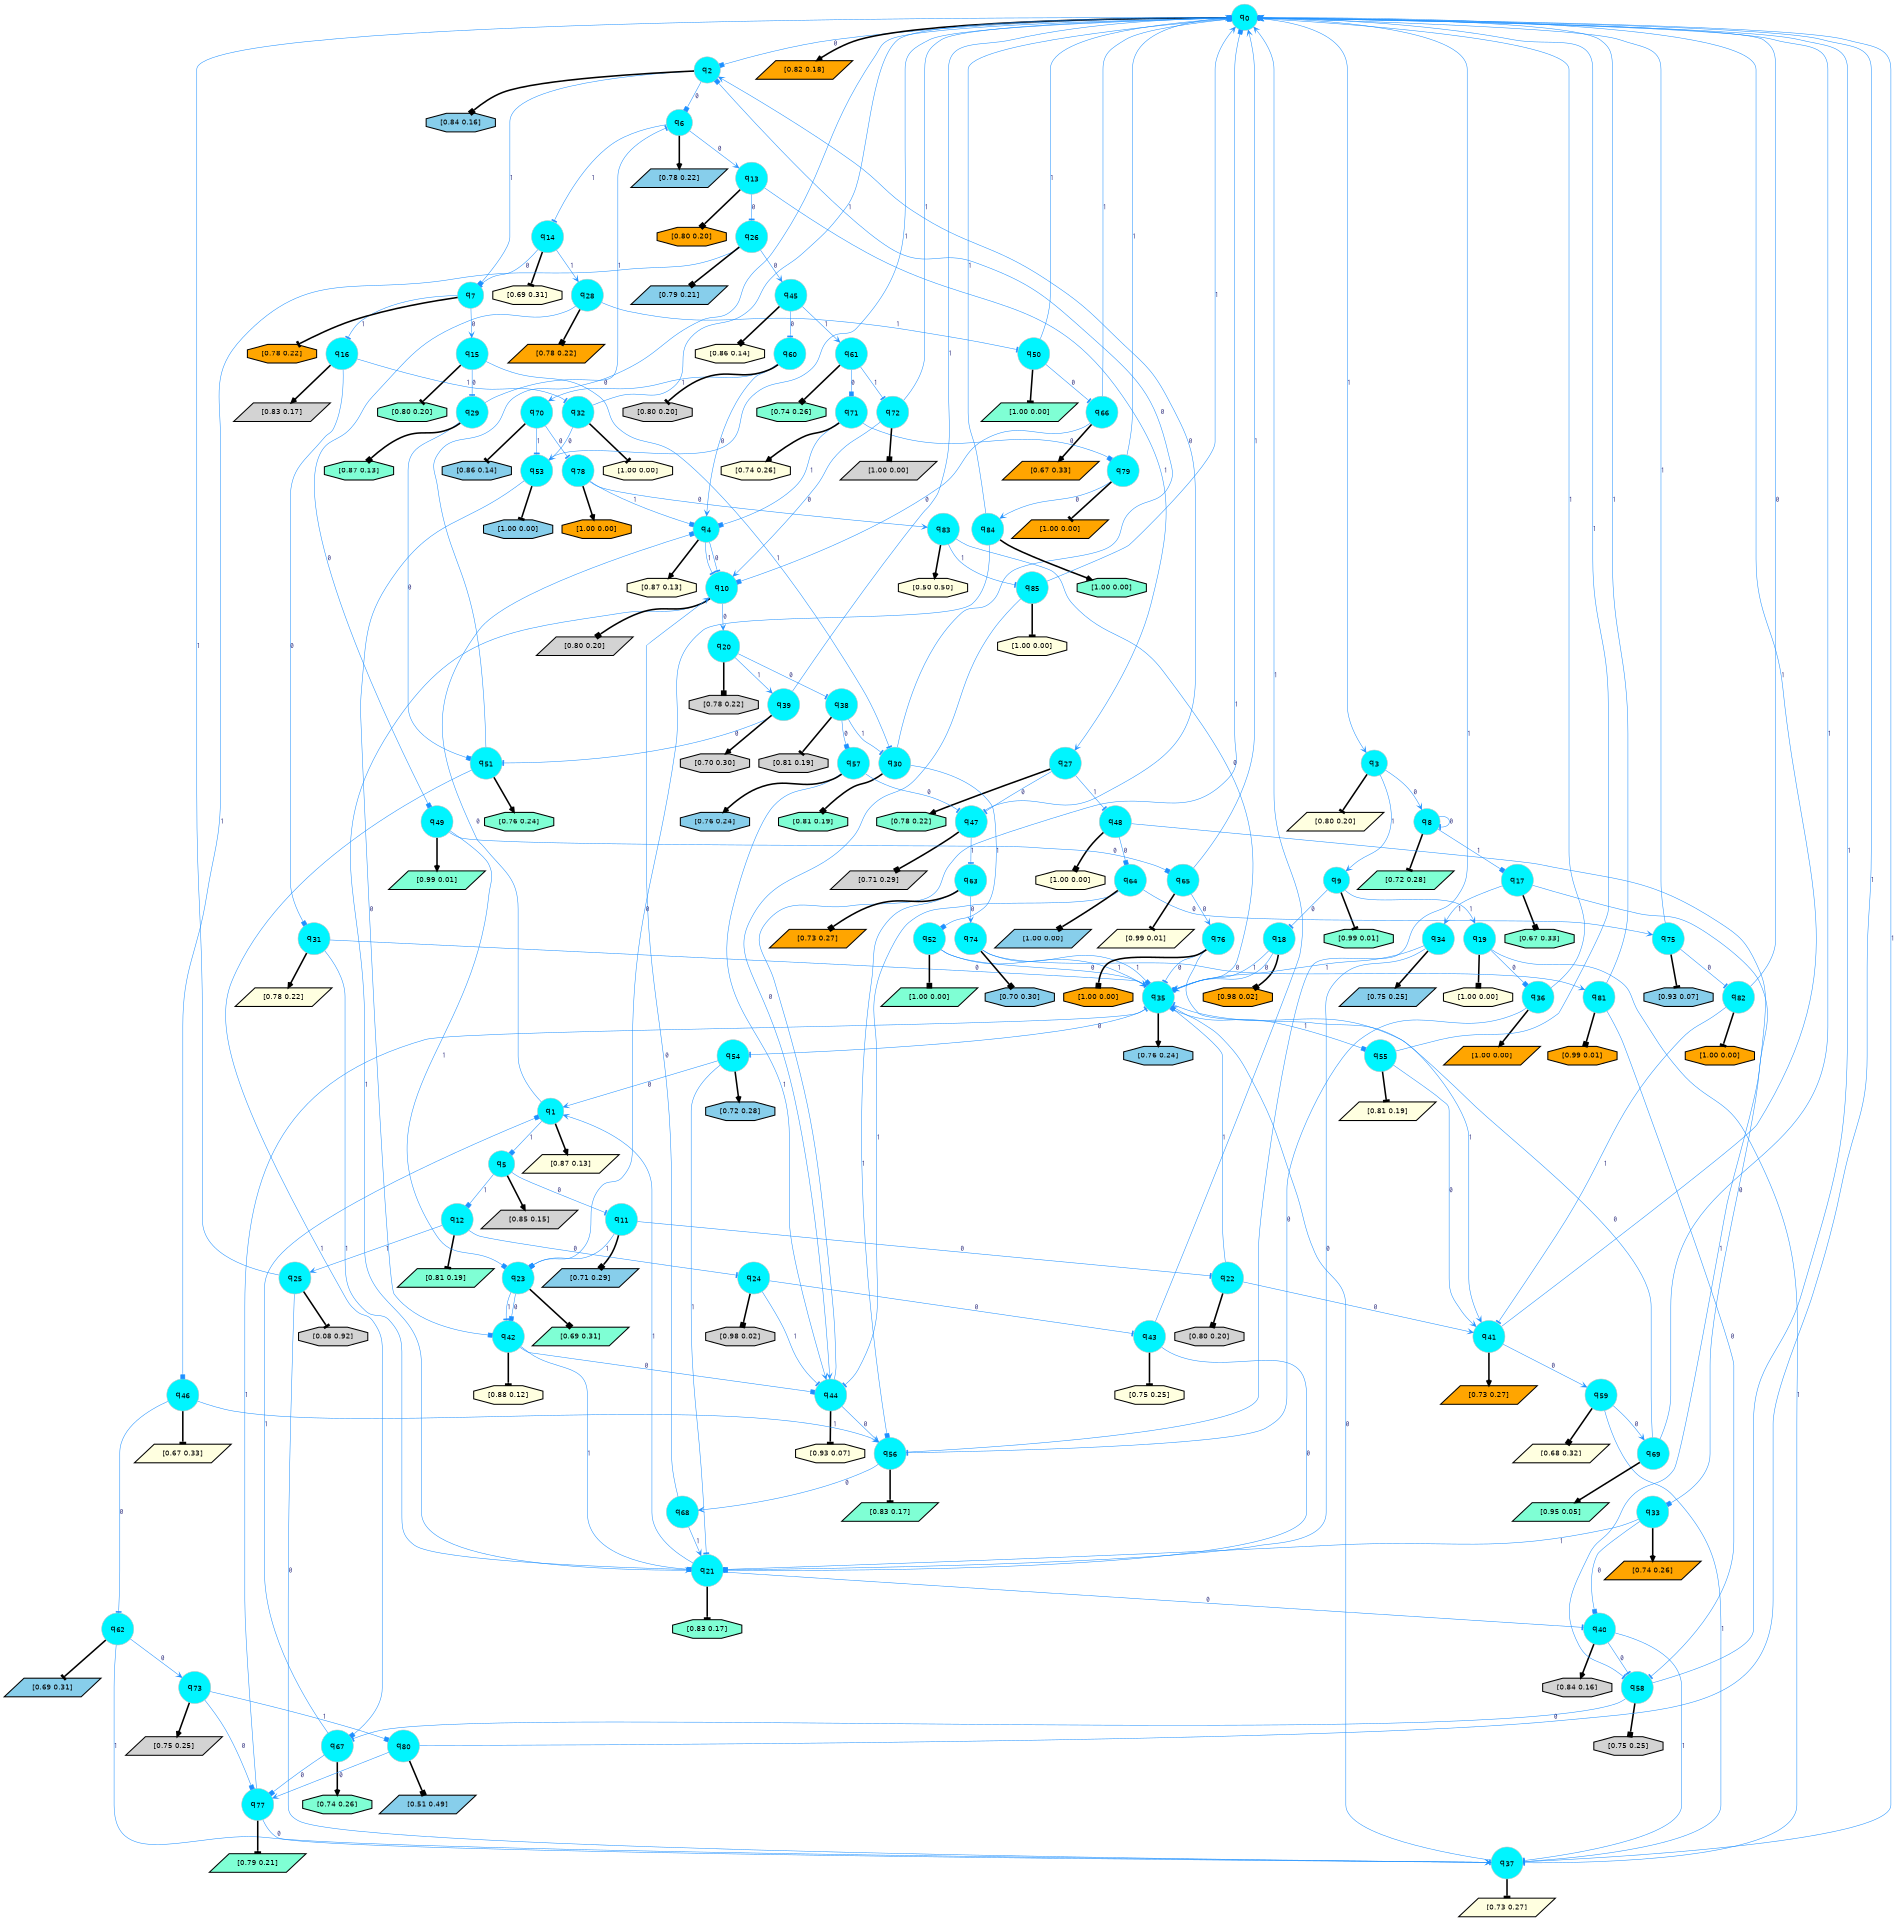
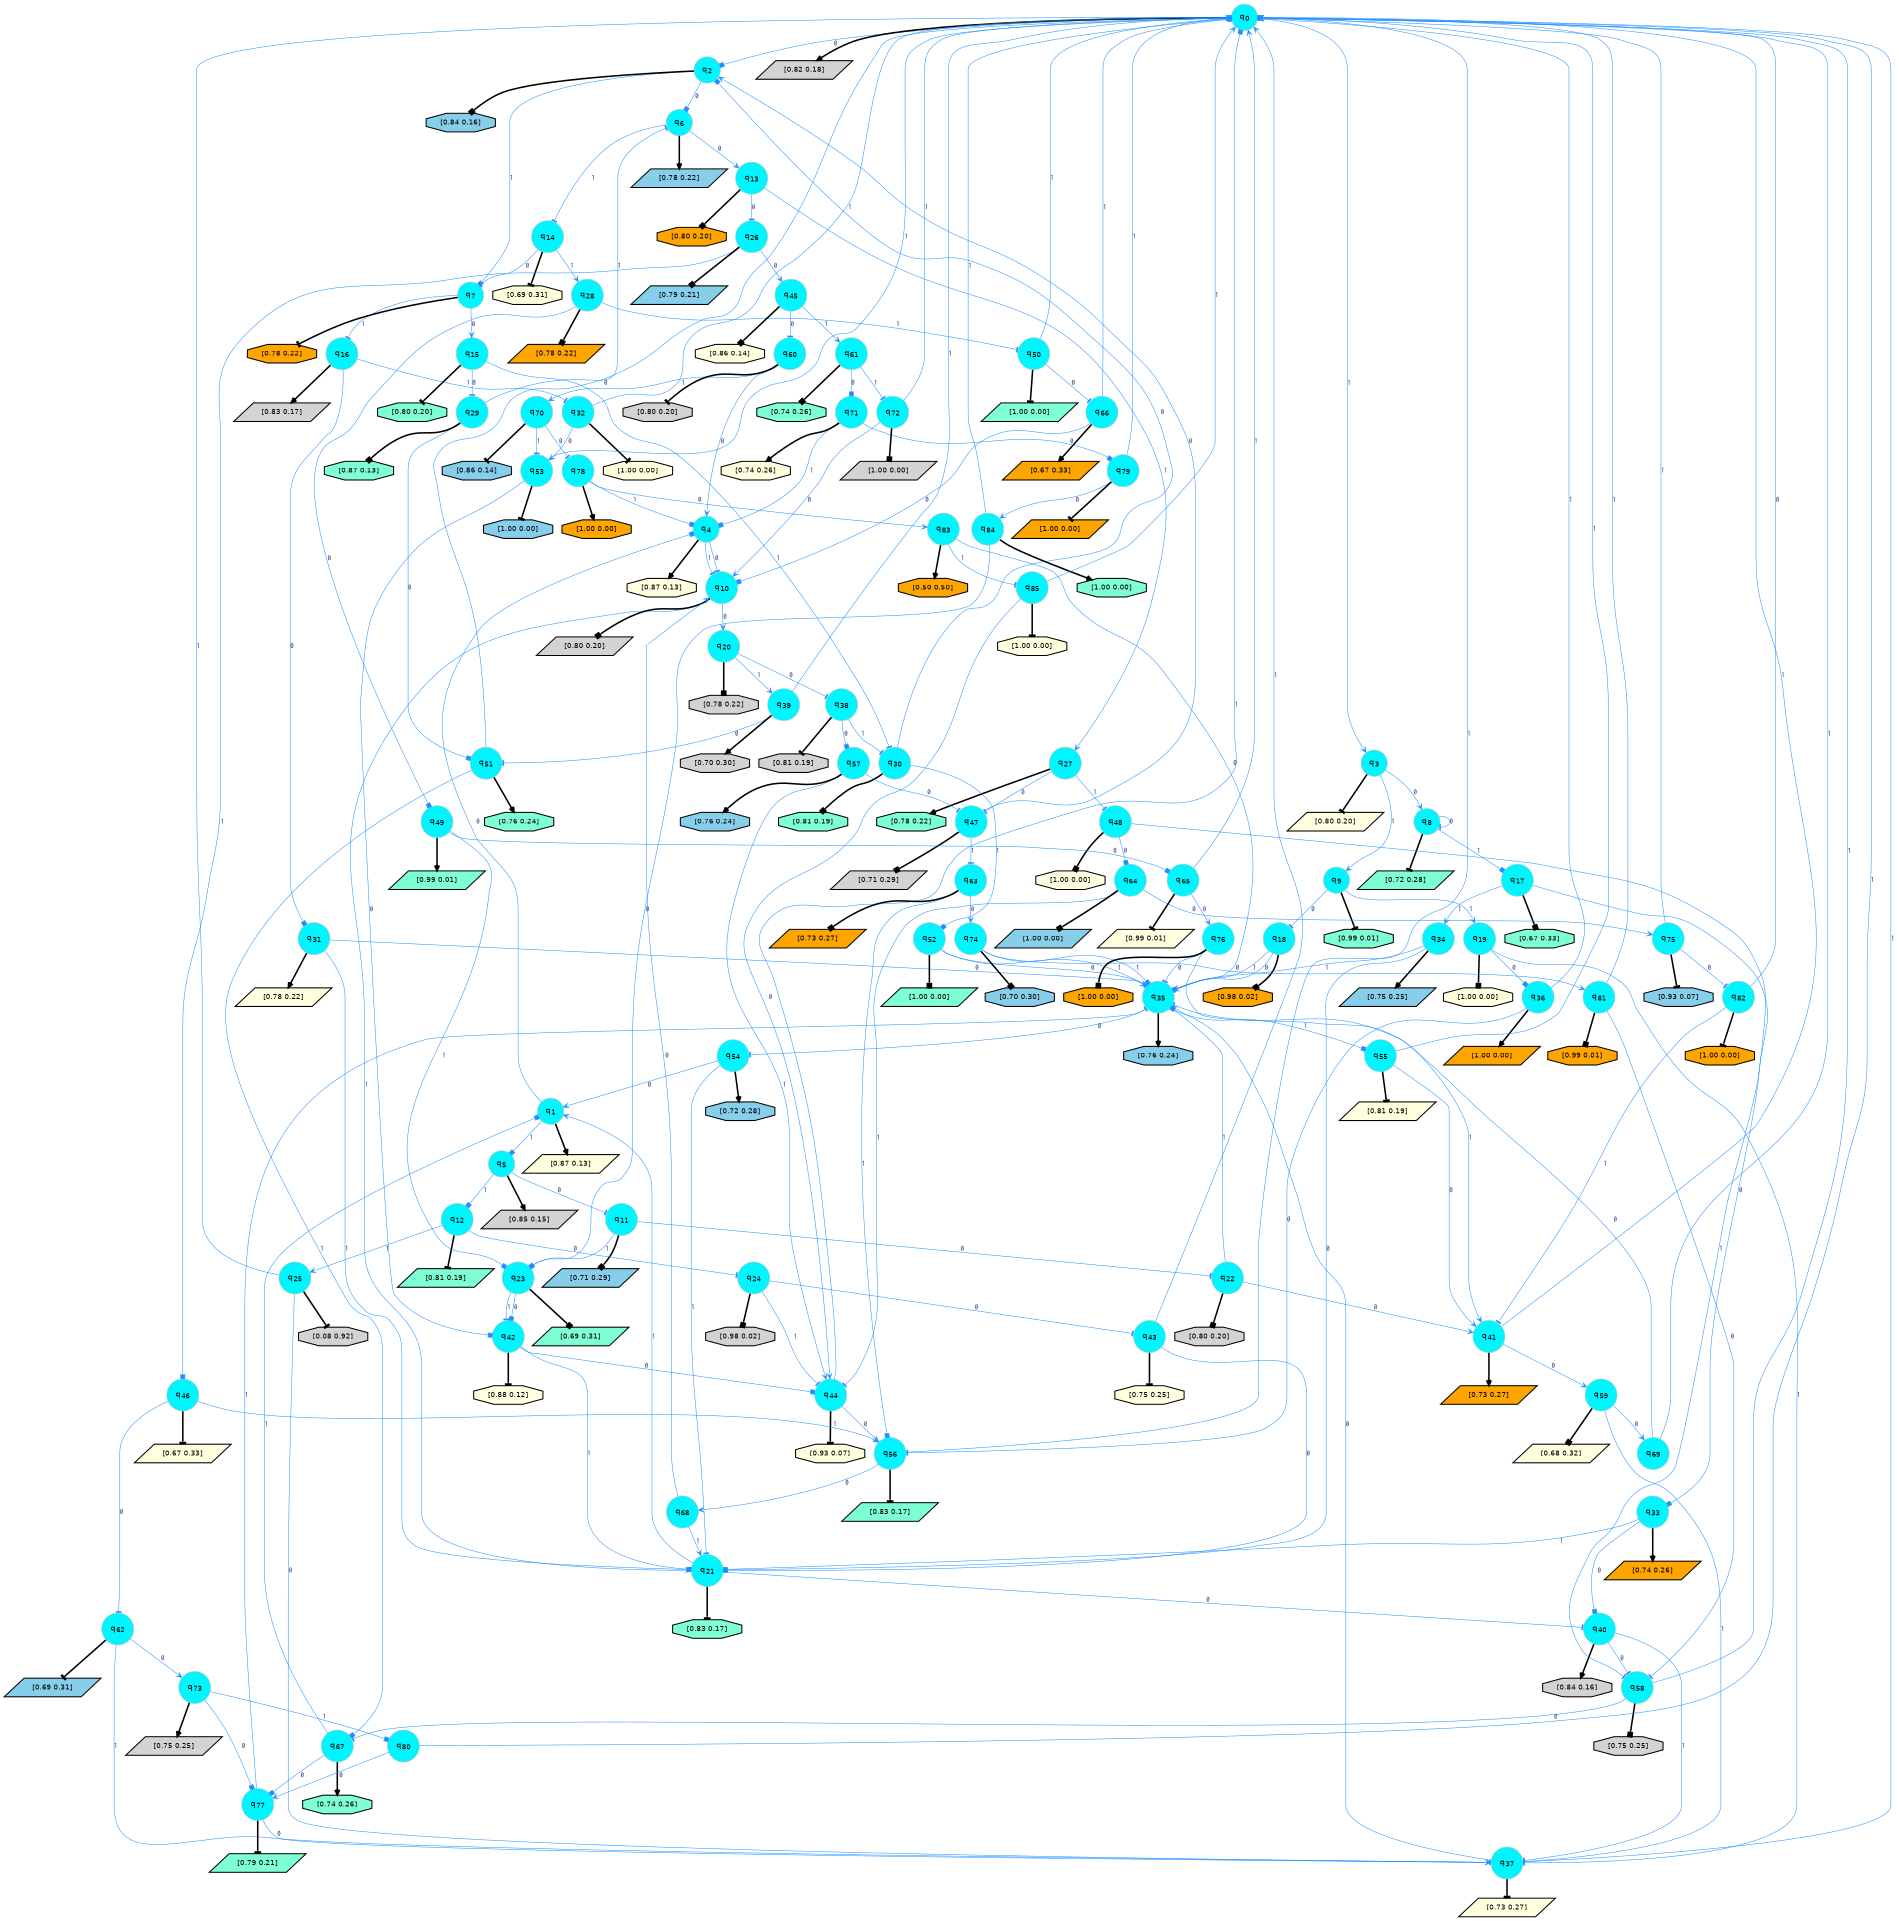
node "[0.82 0.18]": fillcolor orange -> lightgrey
node "[0.50 0.50]": fillcolor lightyellow -> orange
node "[0.95 0.05]": removed
node "[0.51 0.49]": removed
